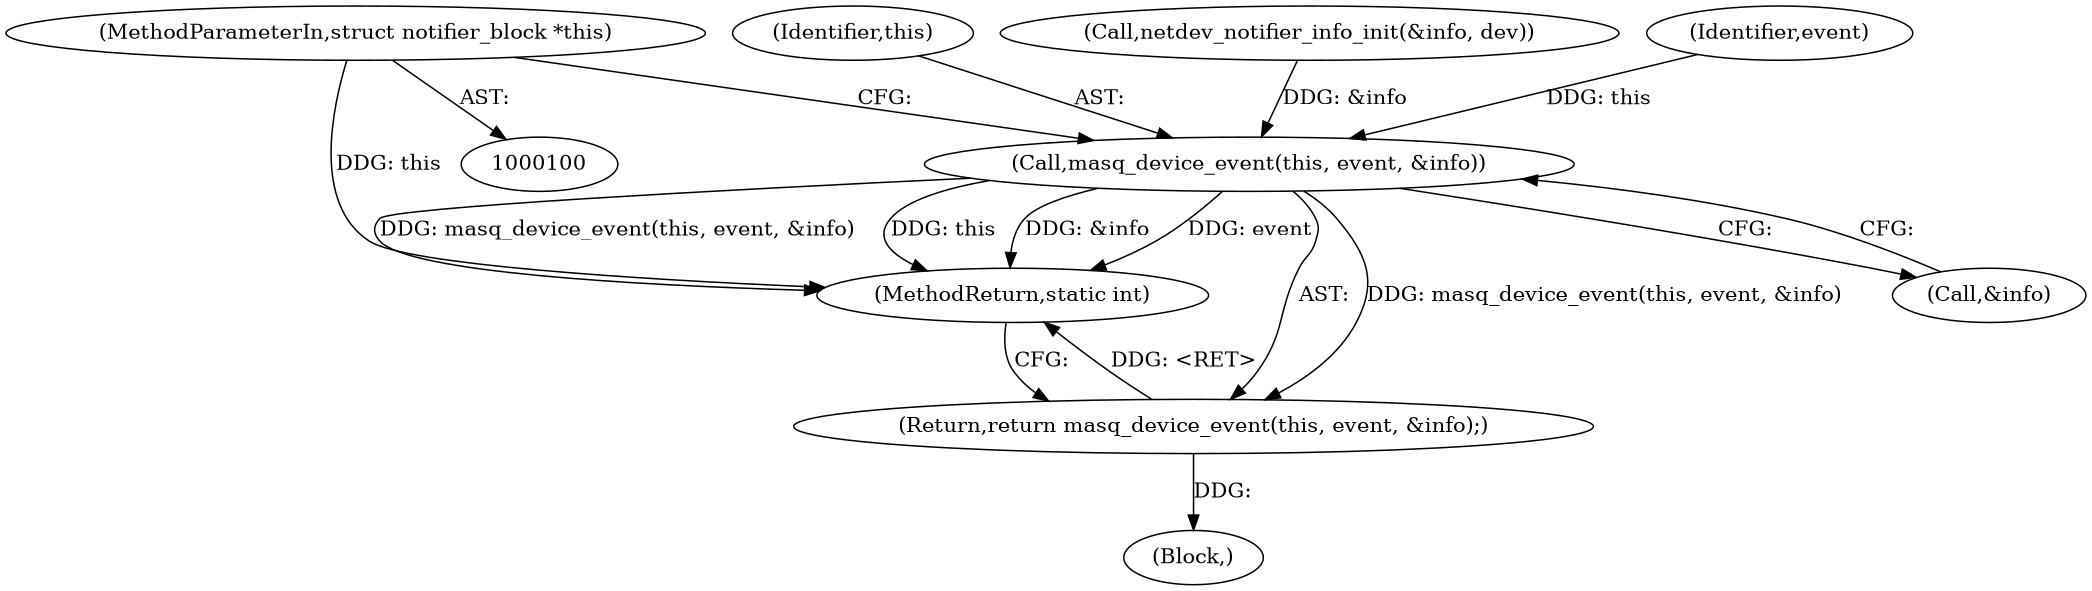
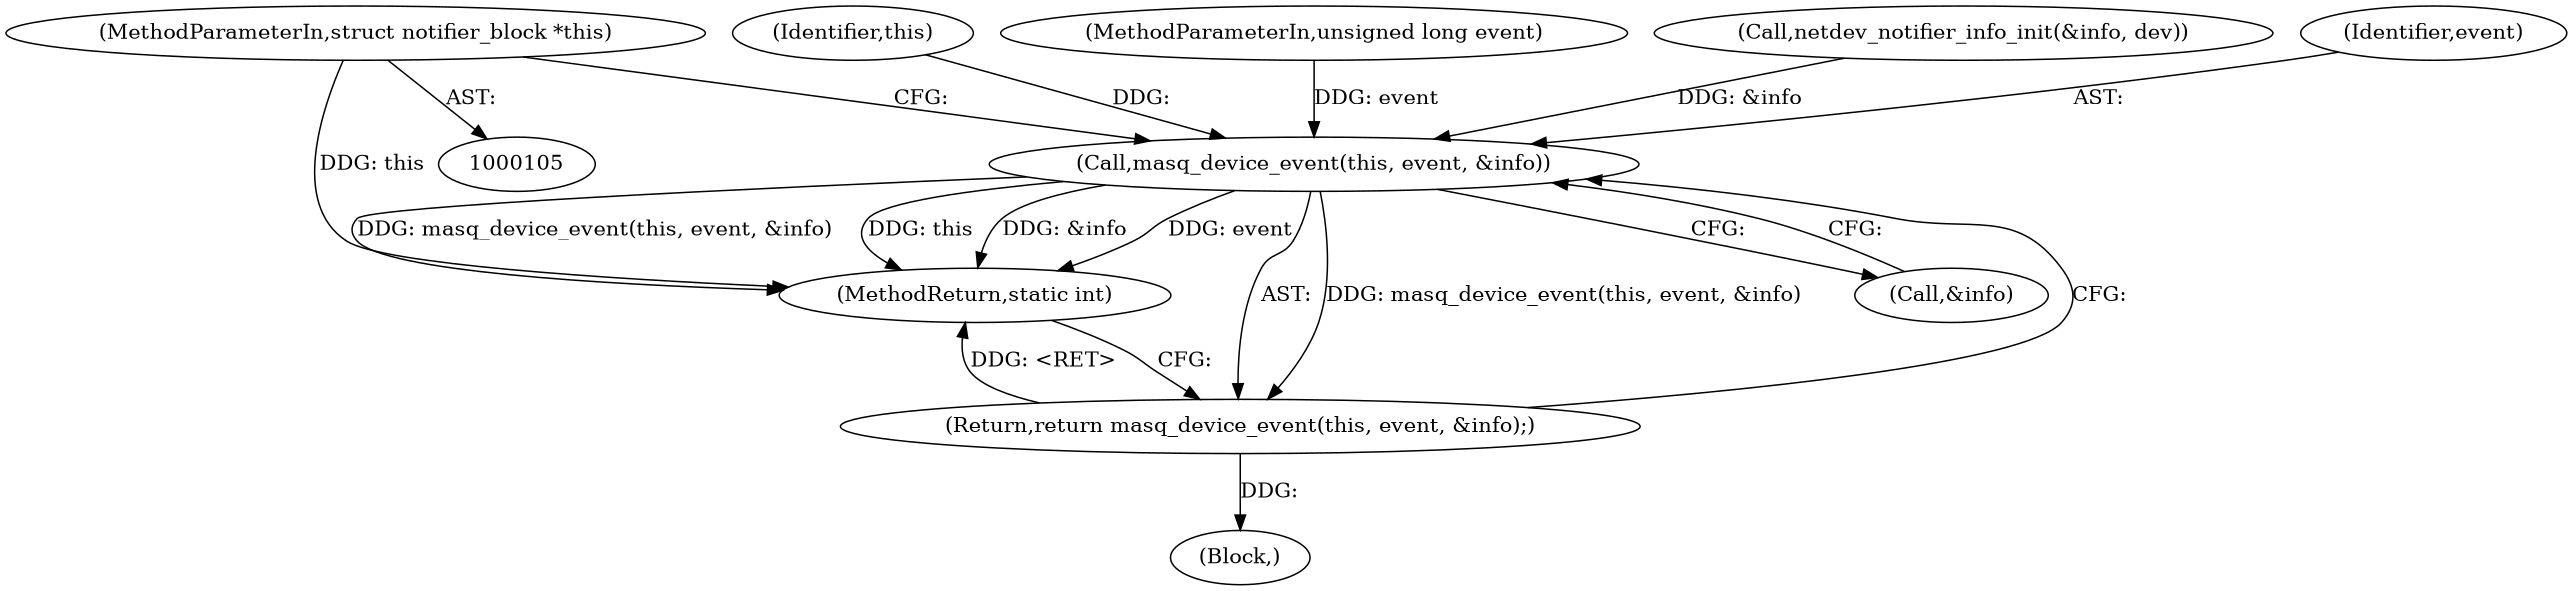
node "(MethodParameterIn,unsigned long event)": added
edge "(Identifier,this)" -> "(Call,masq_device_event(this, event, &info))": label "AST: " -> "DDG: "
edge "(Identifier,event)" -> "(Call,masq_device_event(this, event, &info))": label "DDG: this" -> "AST: "
node "1000100": label "1000100" -> "1000105"
edge "(Return,return masq_device_event(this, event, &info);)" -> "(Call,masq_device_event(this, event, &info))": added, label "CFG:"
